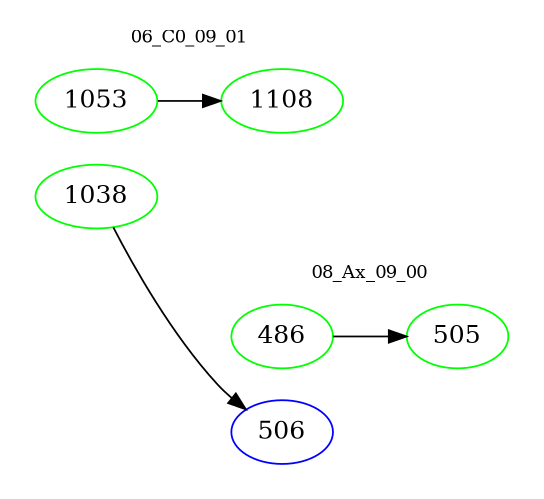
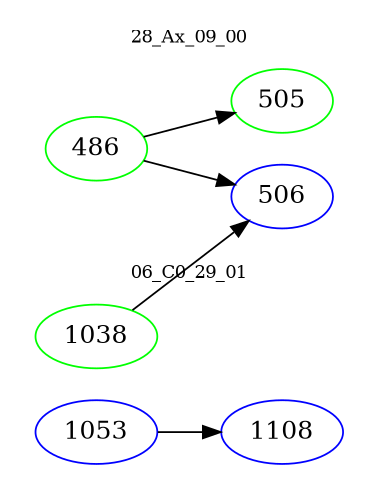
cluster "06_C0_09_01": label "06_C0_09_01" -> "06_C0_29_01"
node "1053": color green -> blue
node "1108": color green -> blue
edge "486" -> "506": added
cluster "08_Ax_09_00": label "08_Ax_09_00" -> "28_Ax_09_00"
